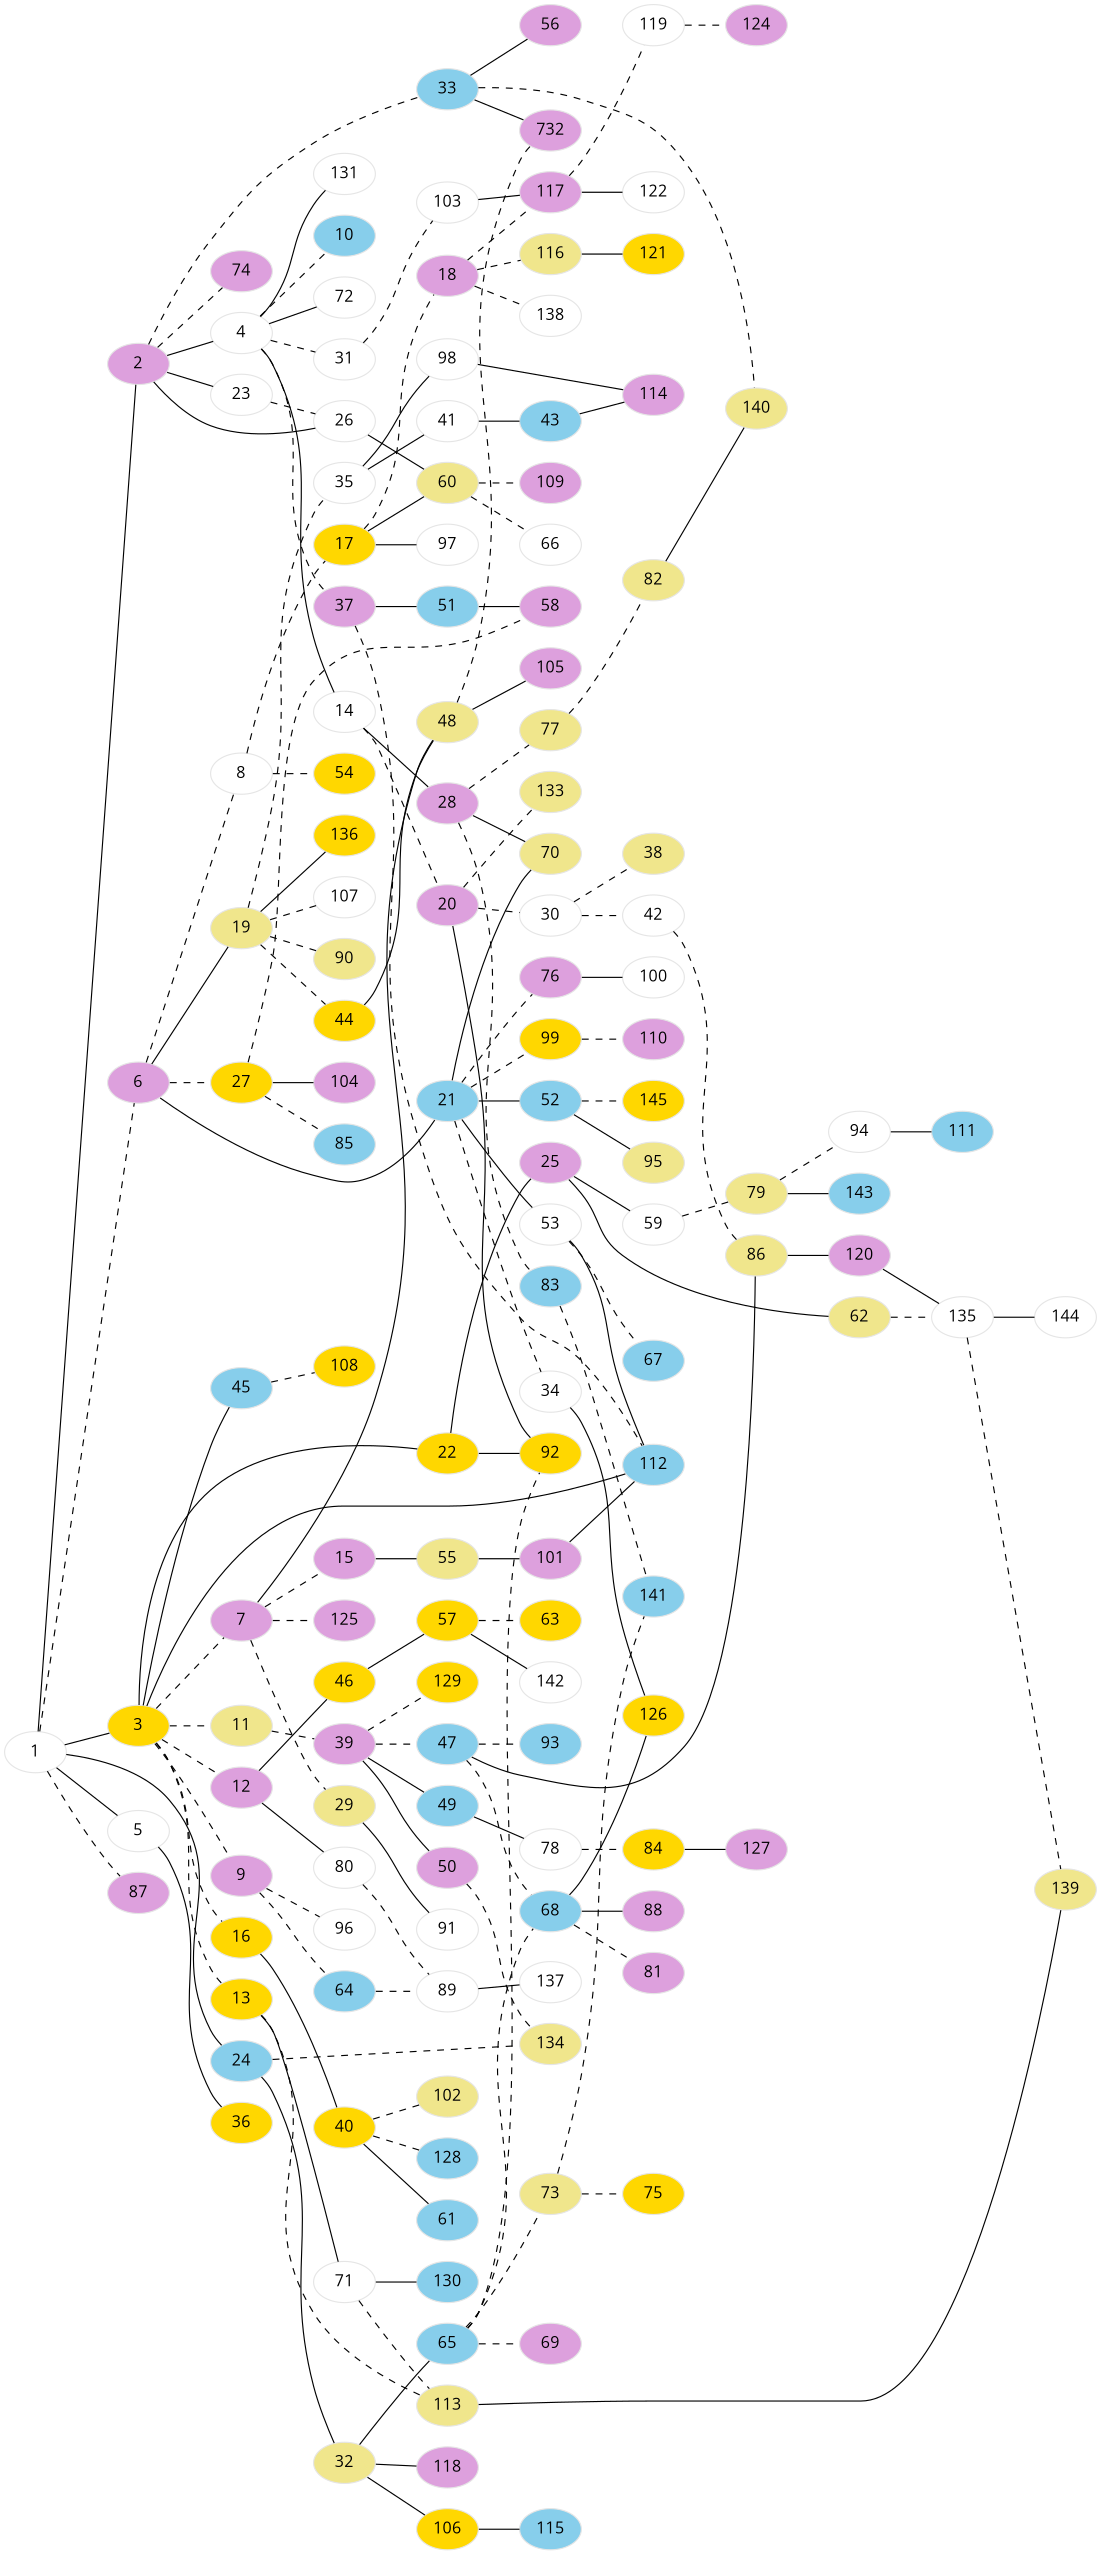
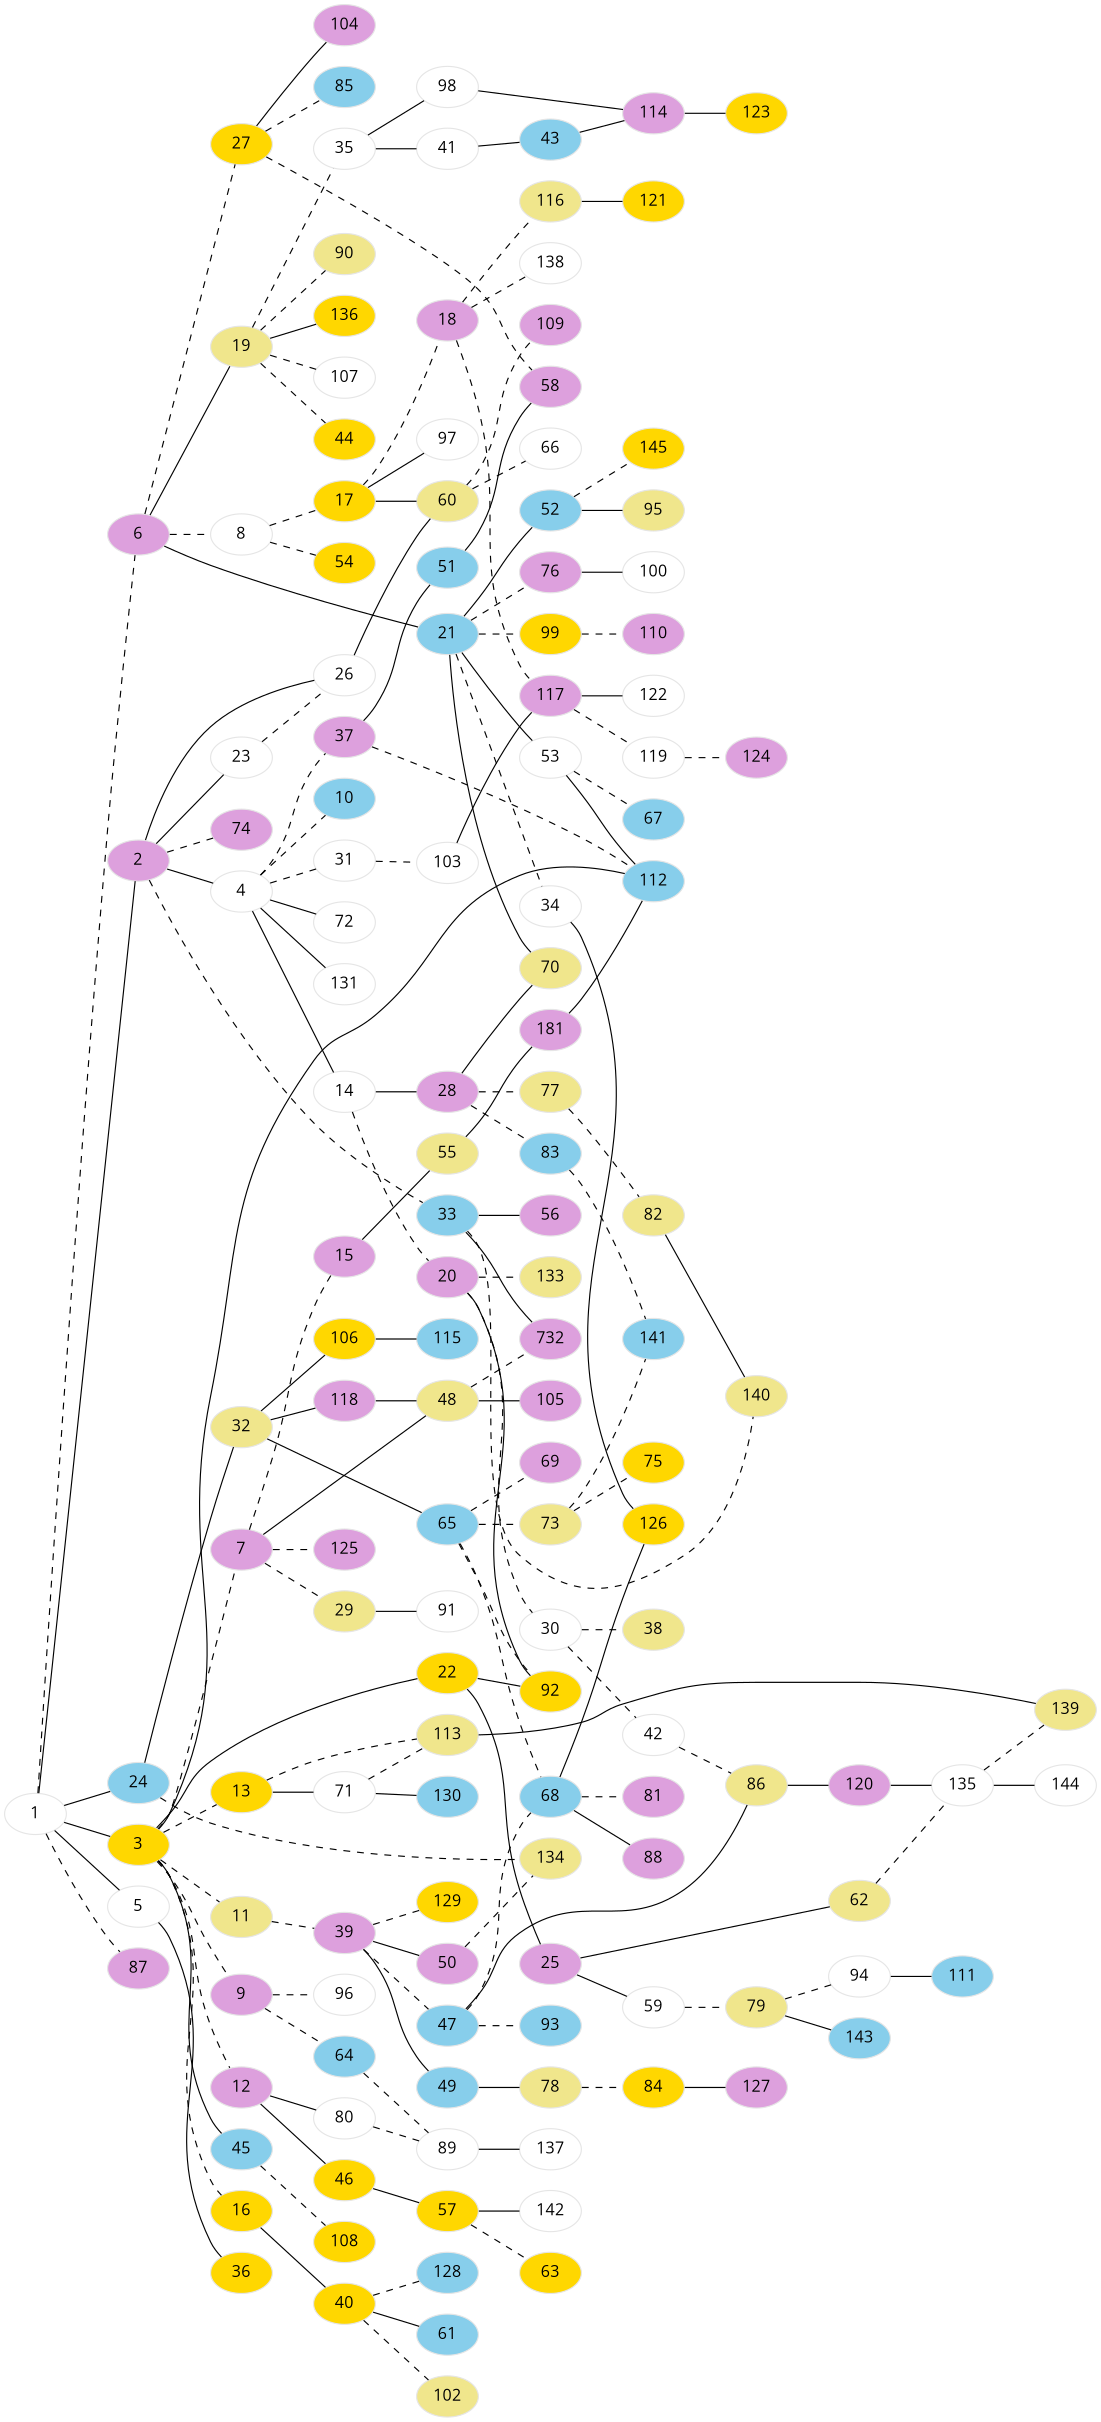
node "123": added
edge "48" -- "44": now "48" -- "118"
node "101": label "101" -> "181"
node "78": fillcolor white -> khaki
